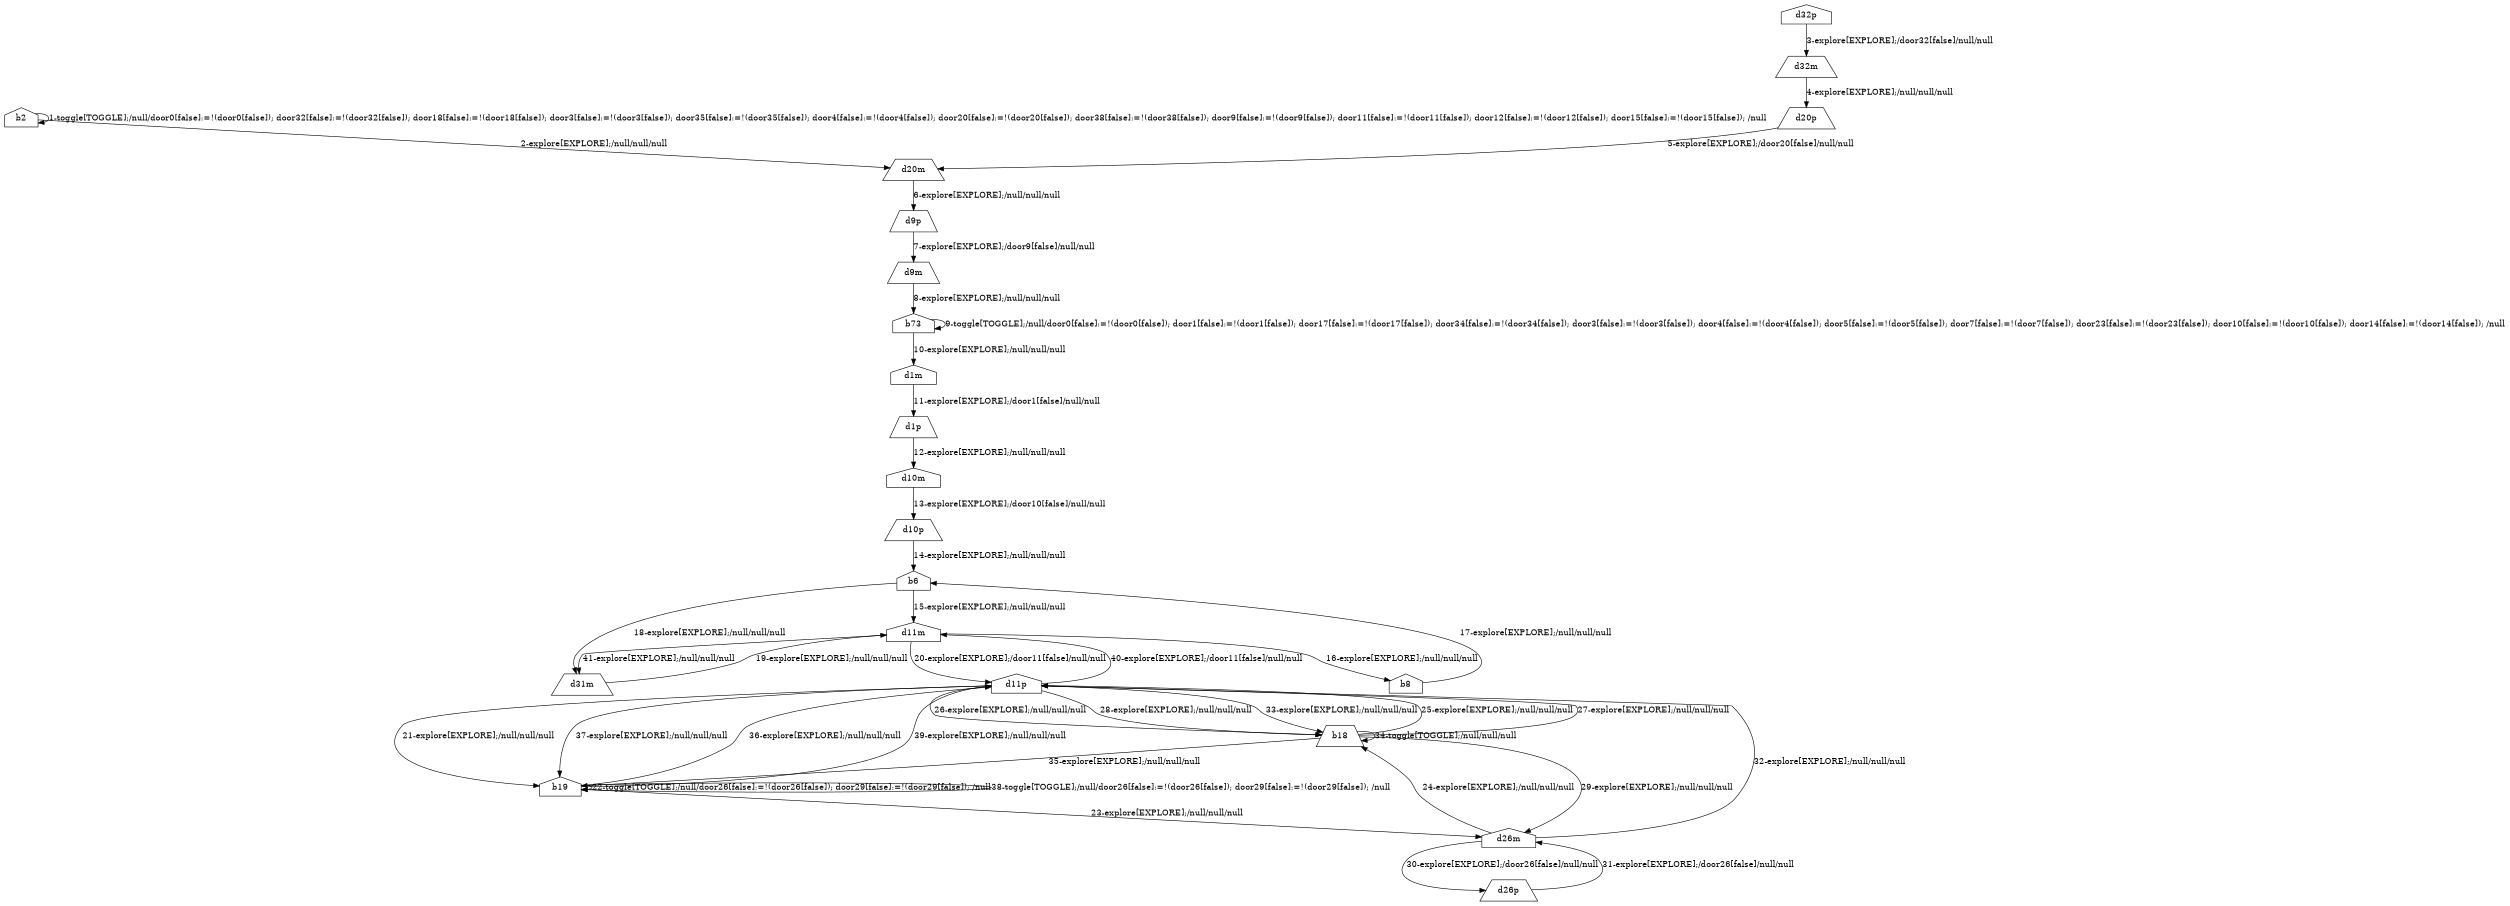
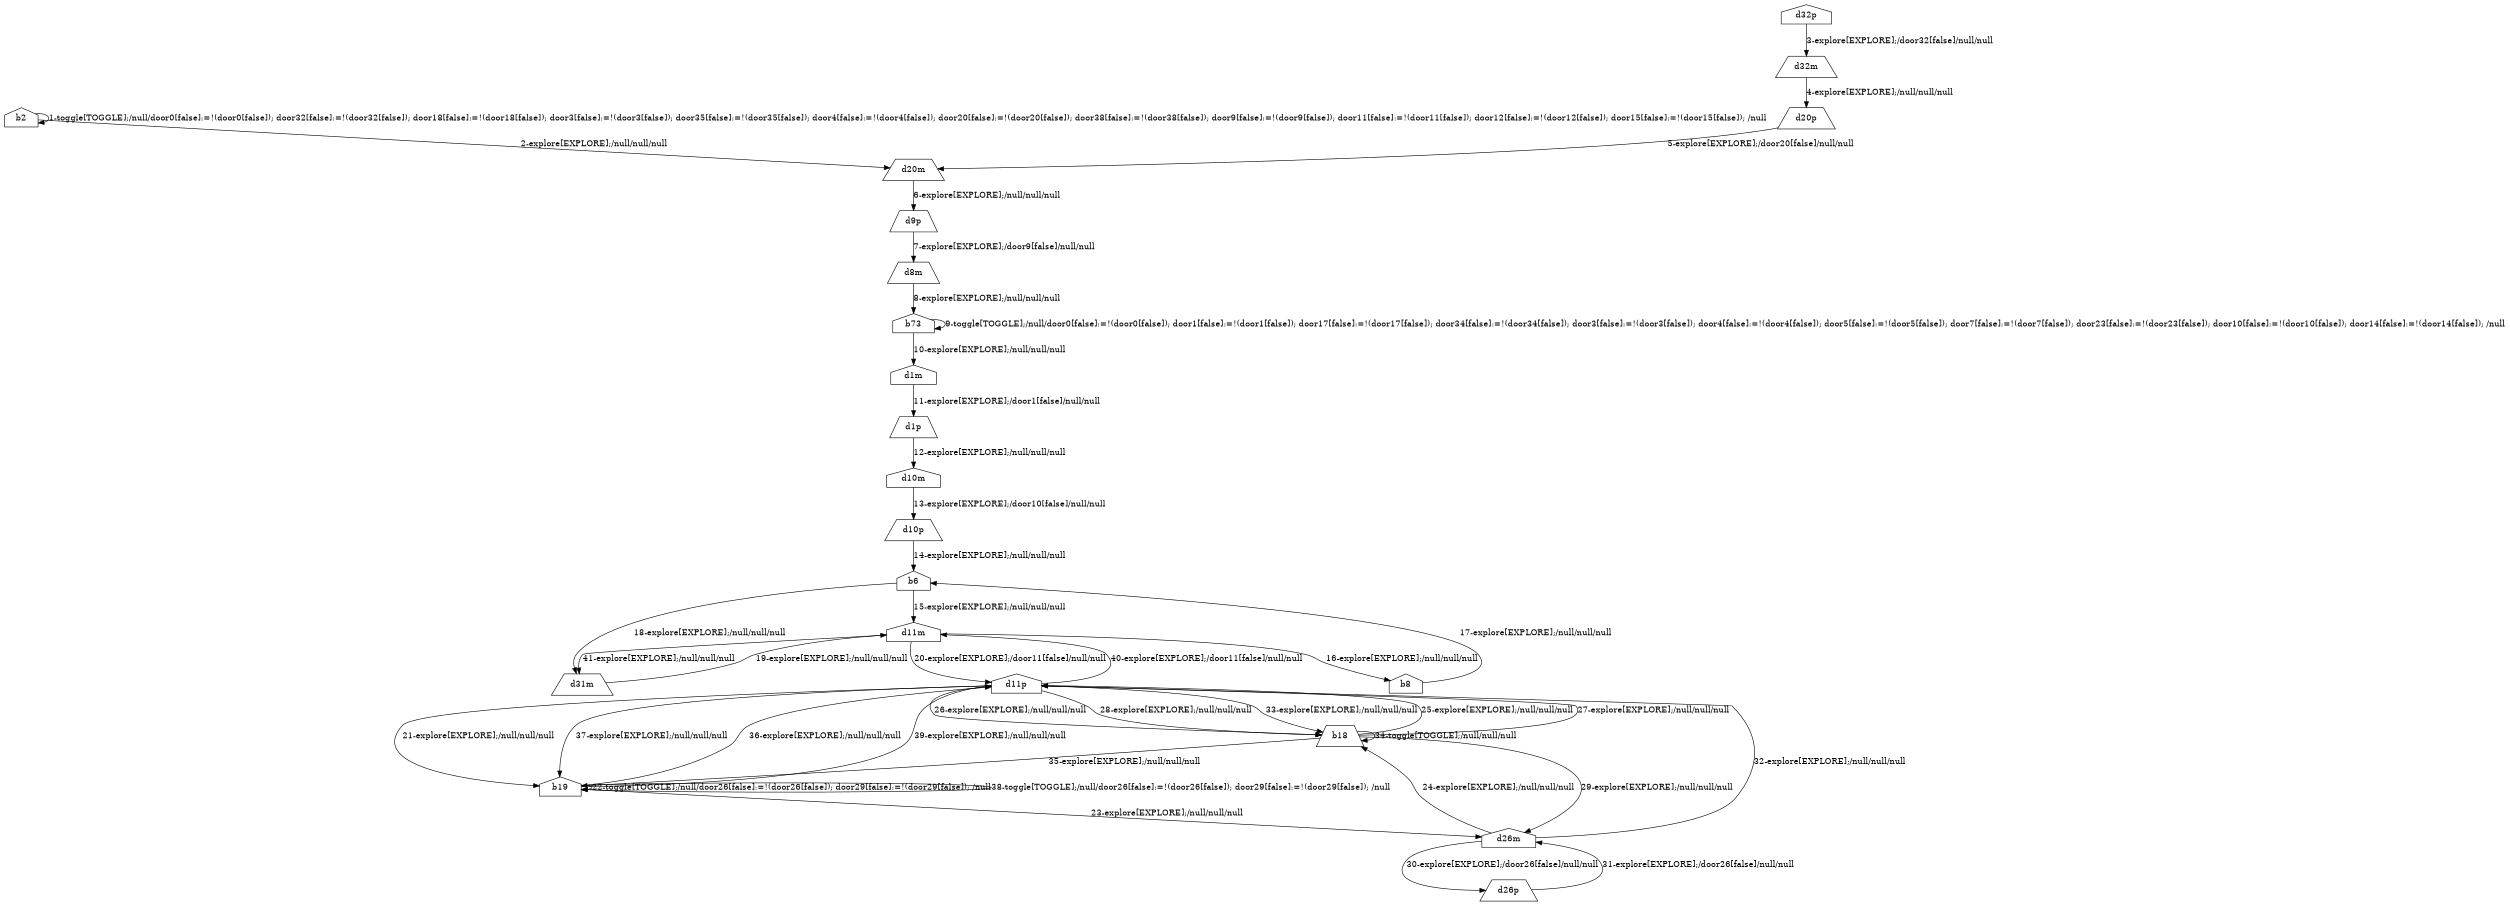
node "d9m": label "d9m" -> "d8m"
